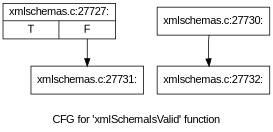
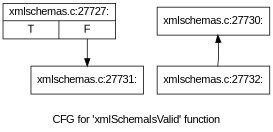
edge "xmlschemas.c:27730:" -> "xmlschemas.c:27732:": reversed
